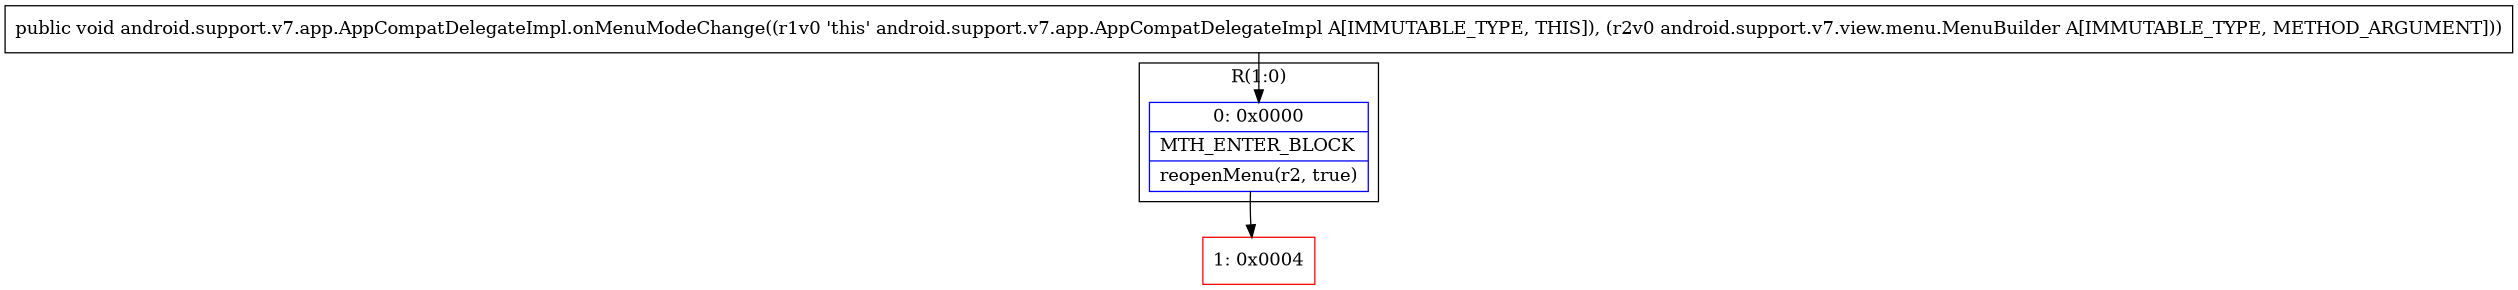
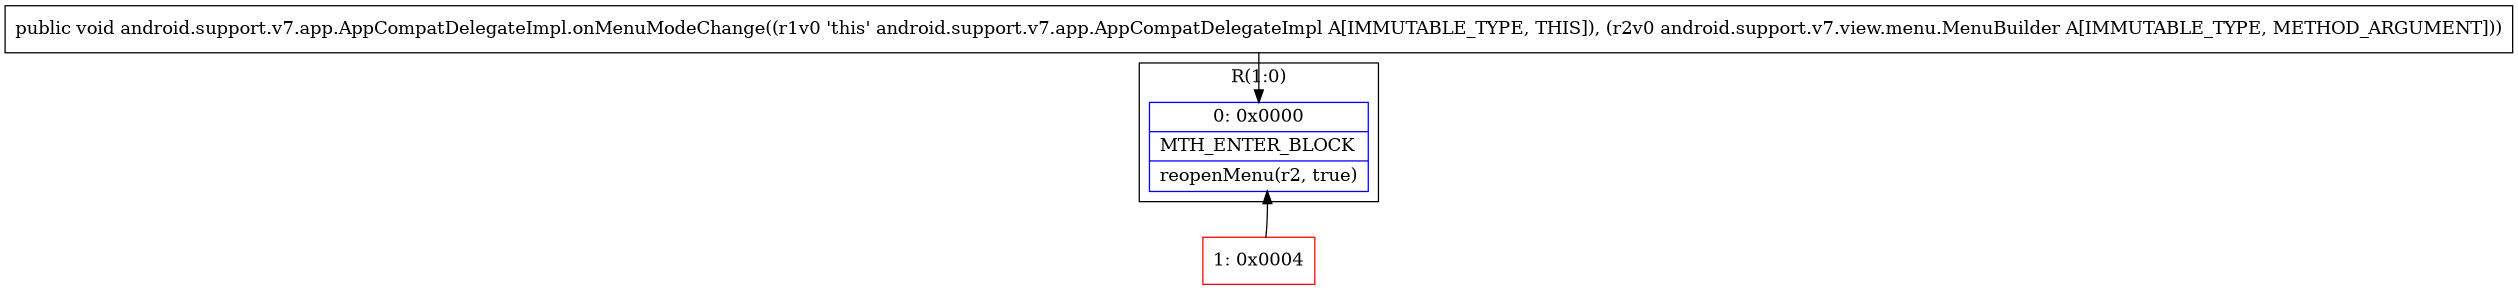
edge "0: 0x0000" -> "1: 0x0004": reversed
